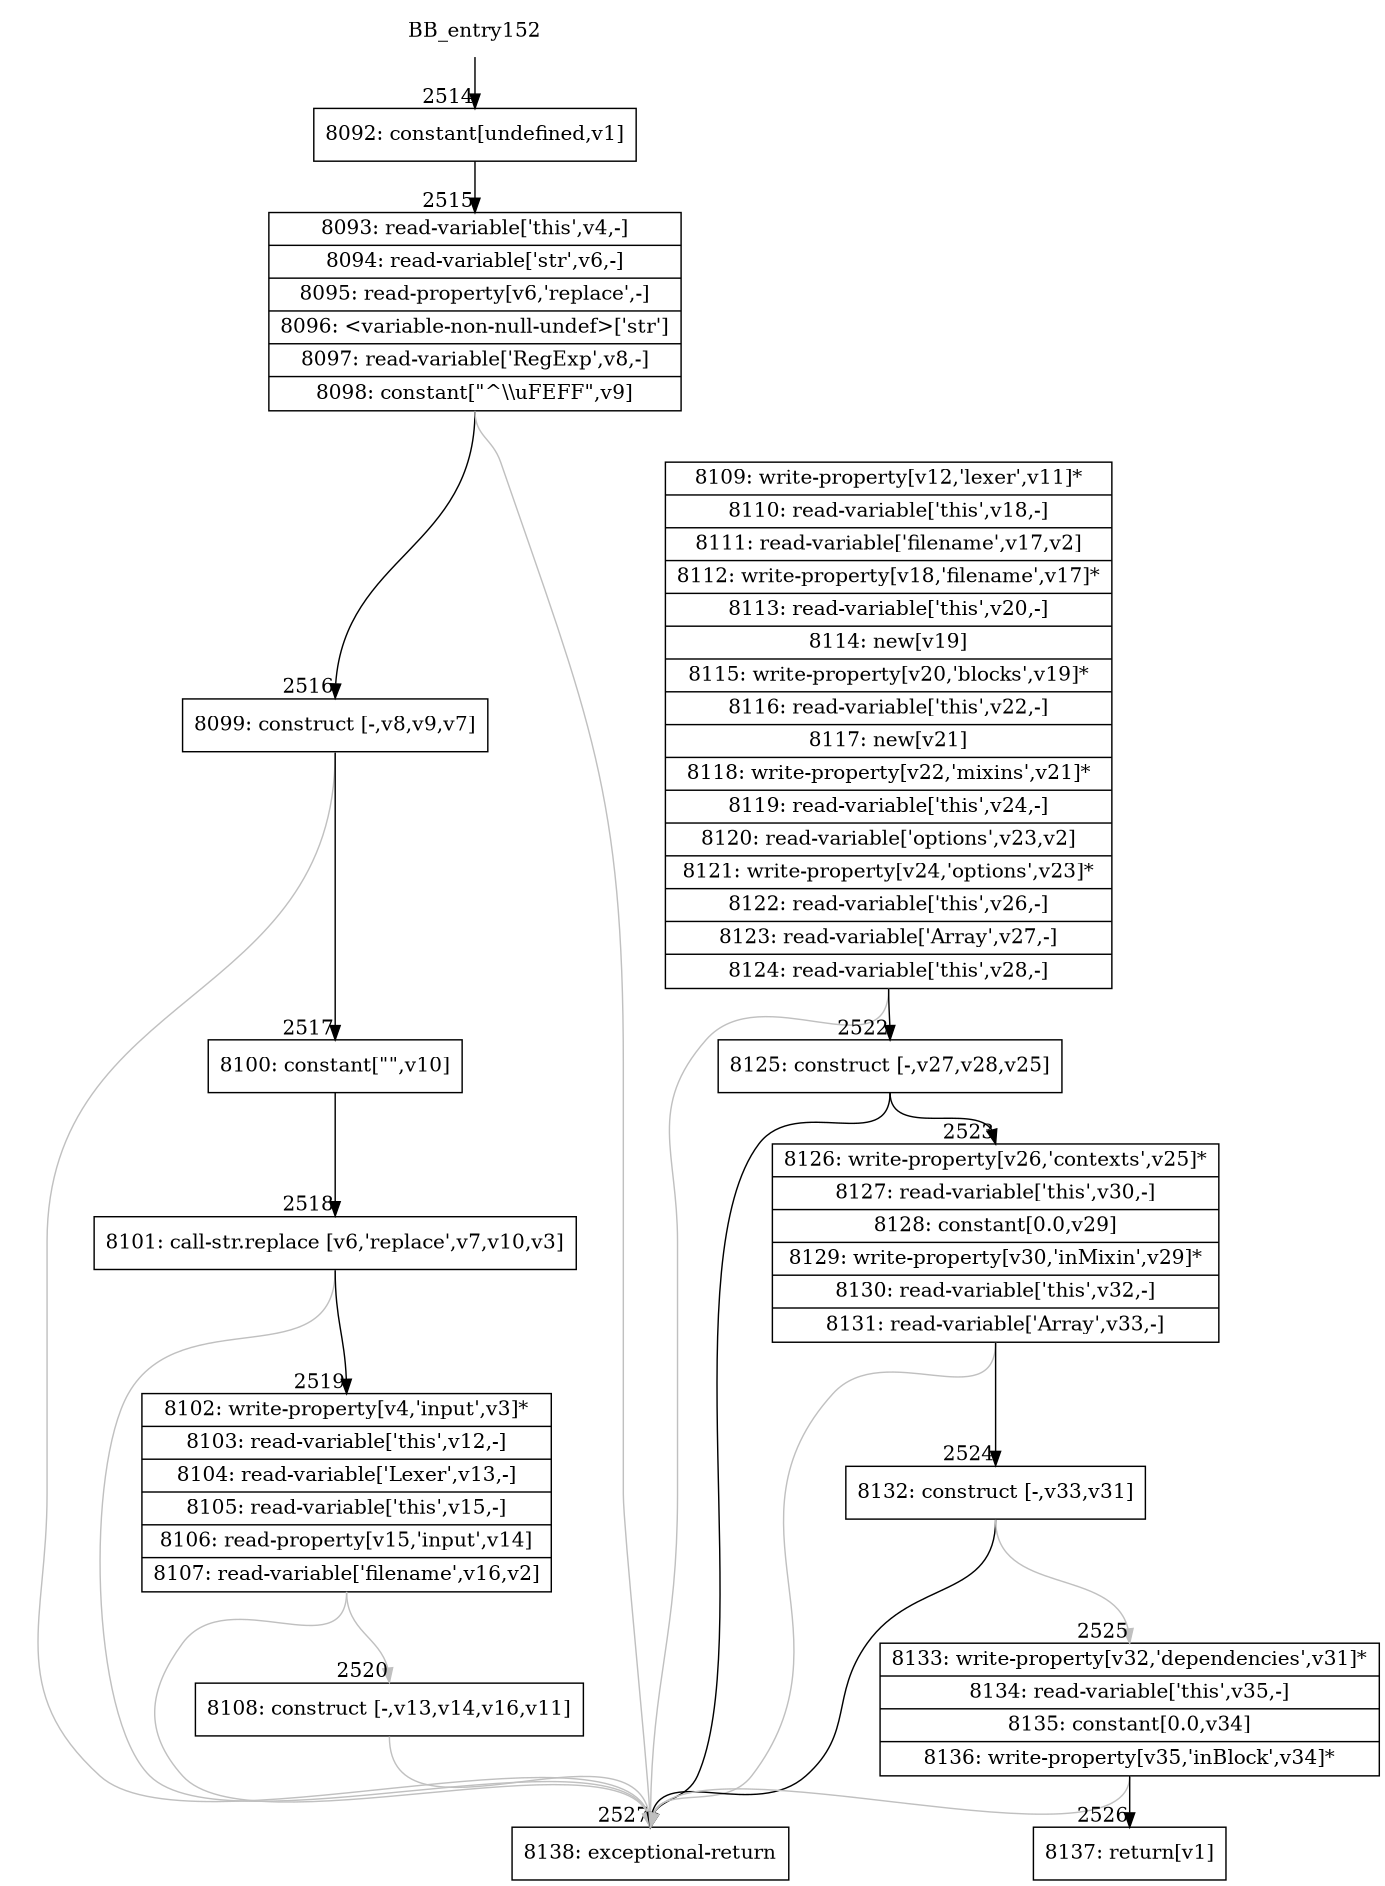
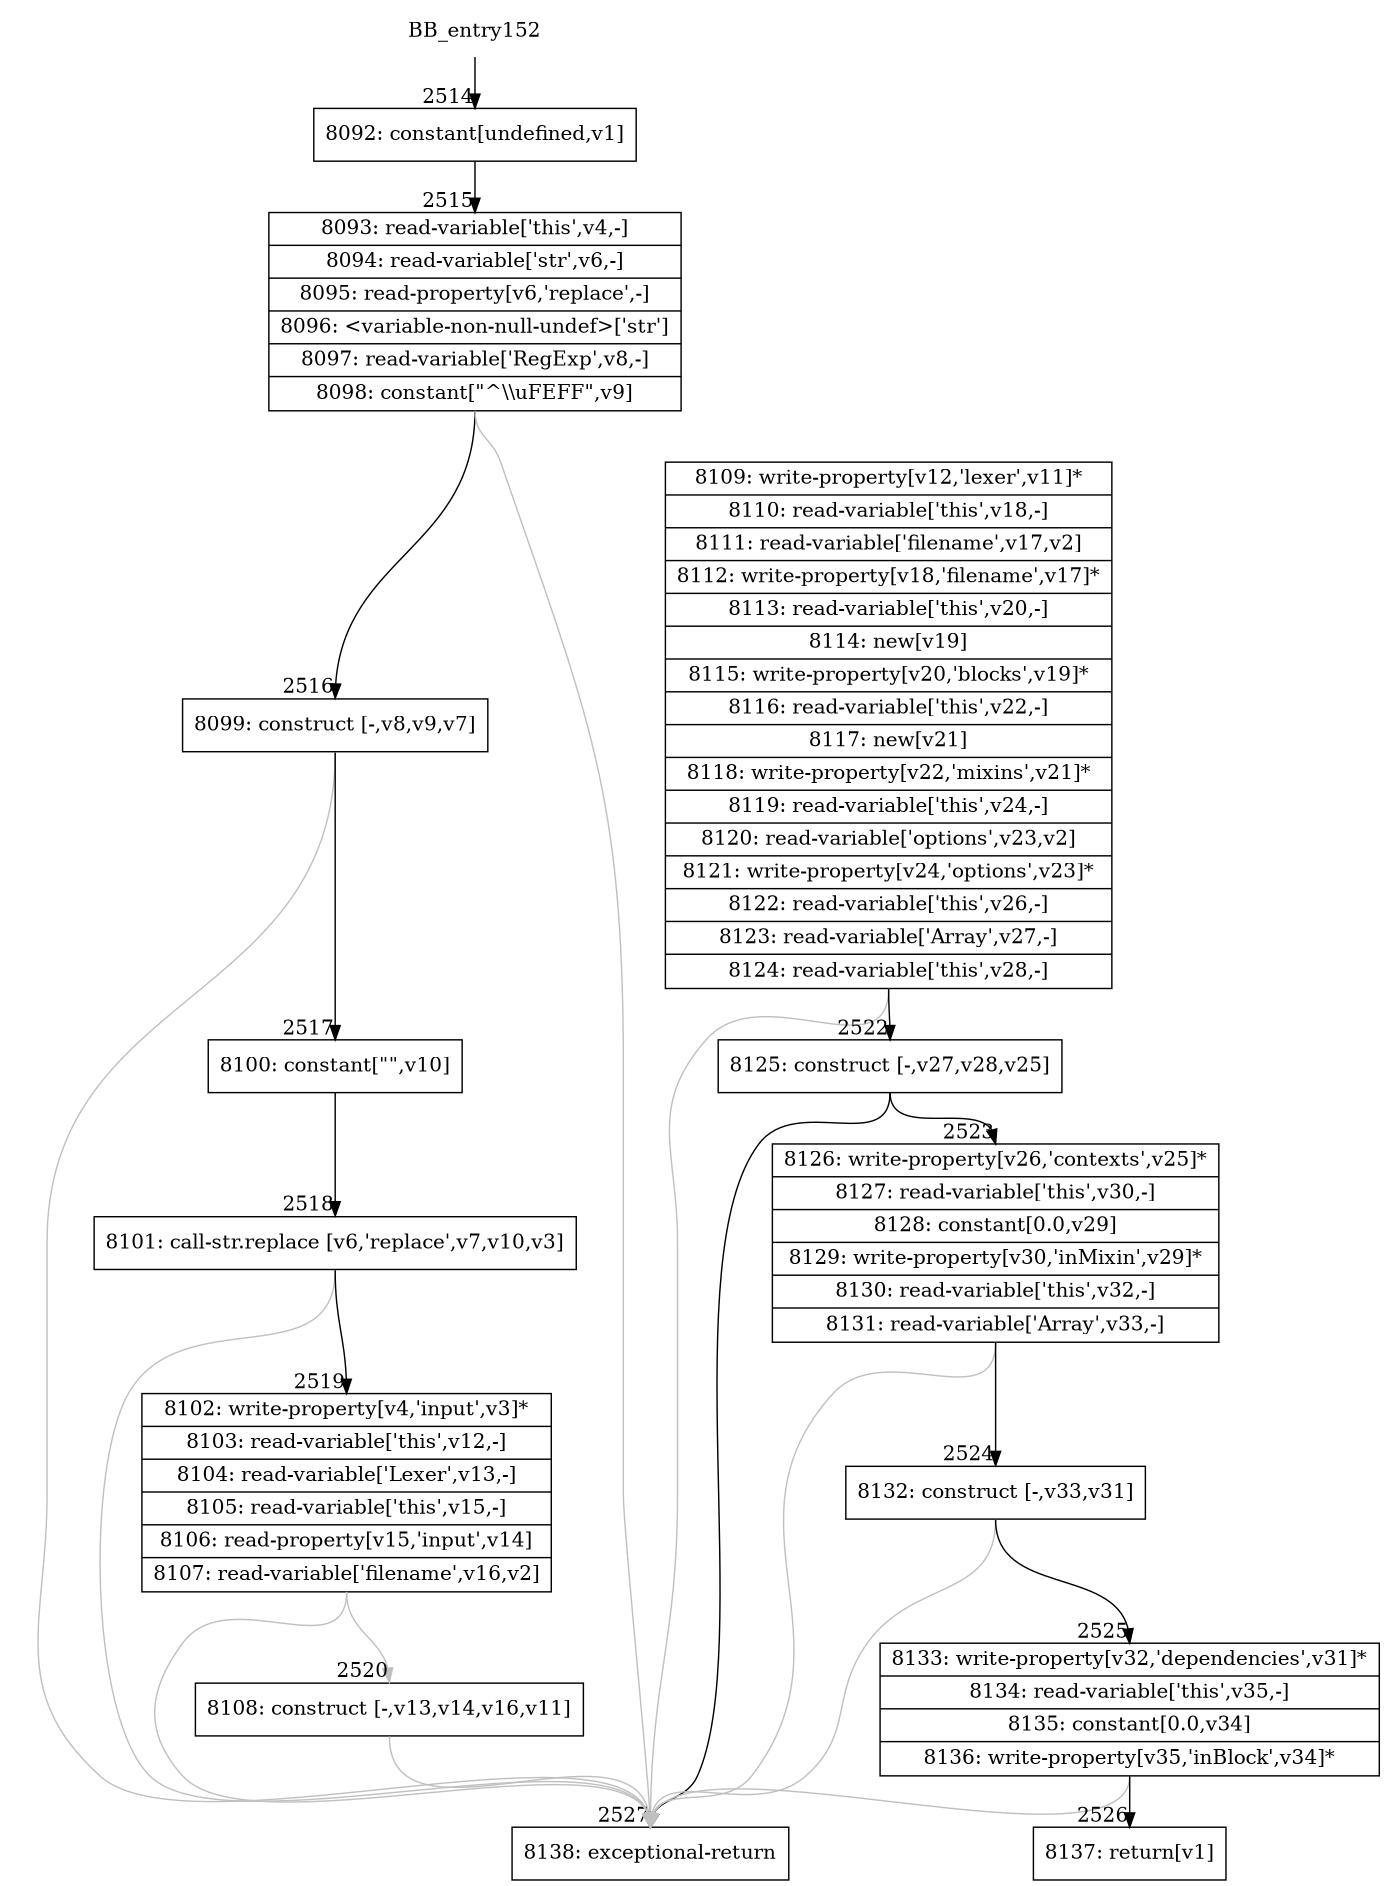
edge "8132: construct [-,v33,v31]" -> "8133: write-property[v32,'dependencies',v31]*": color gray -> black
edge "8132: construct [-,v33,v31]" -> "8138: exceptional-return": color black -> gray
